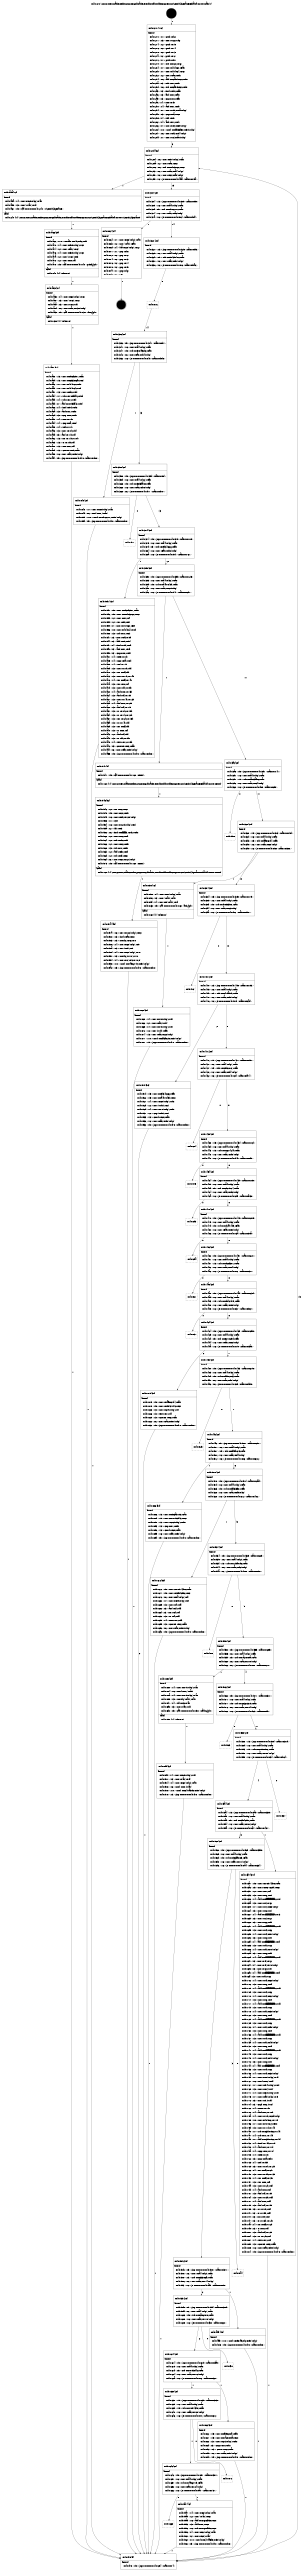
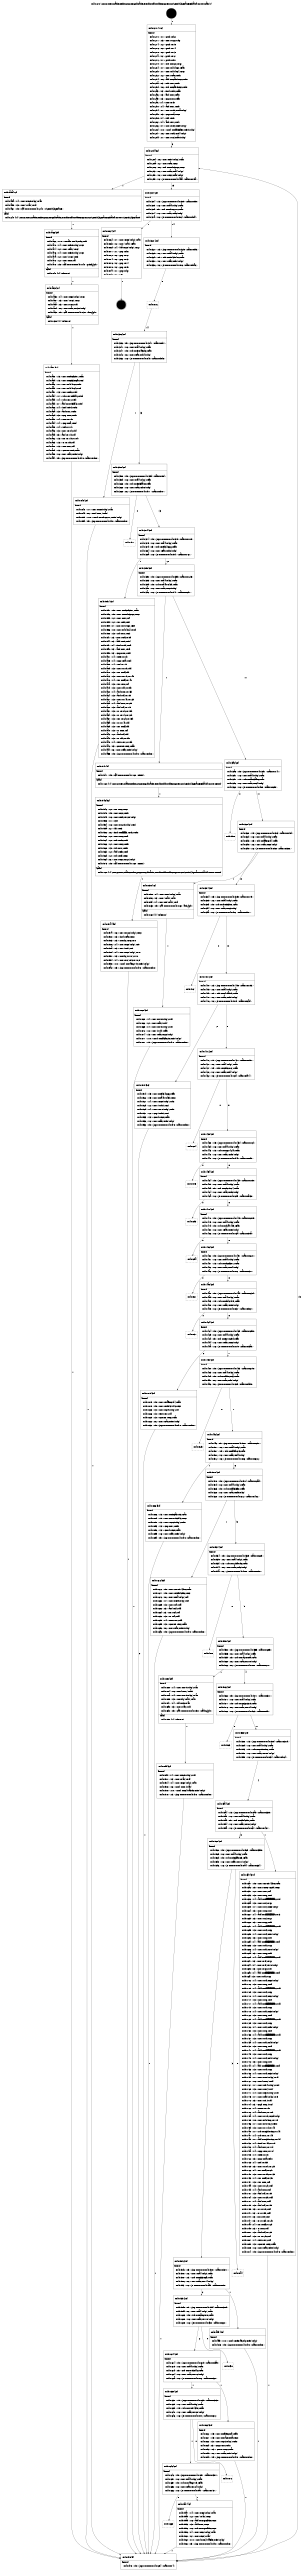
node "0x401e34": removed
